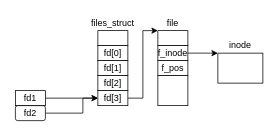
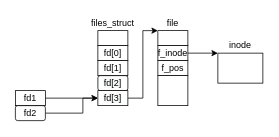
node "fd[2]": shape rectangle -> rounded rectangle
